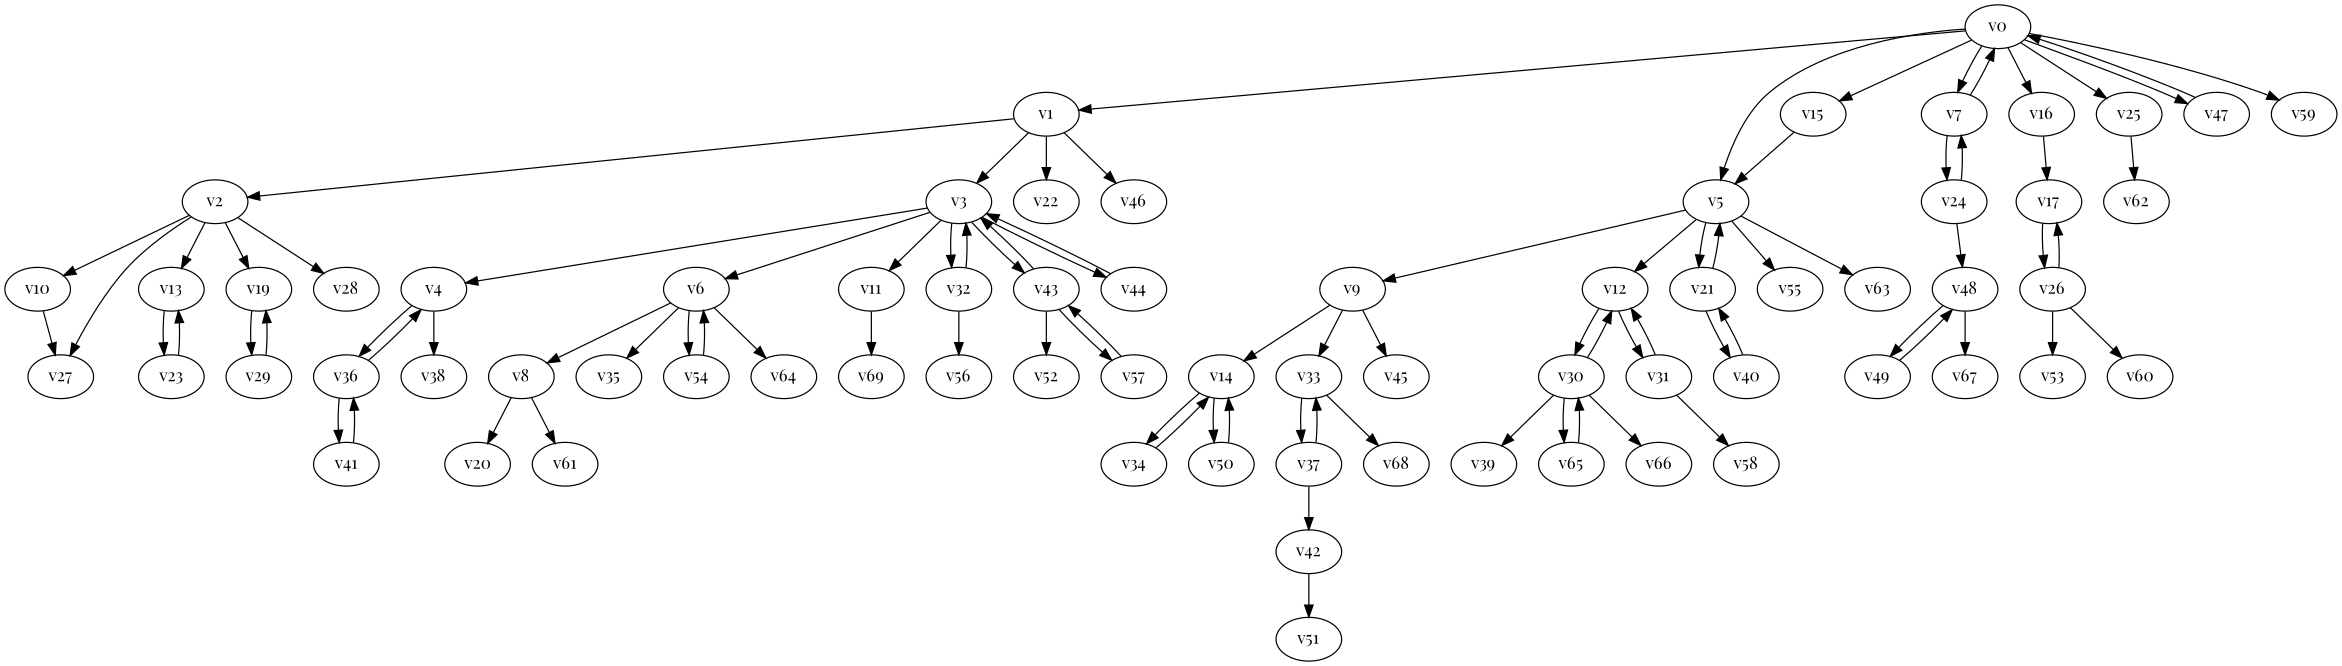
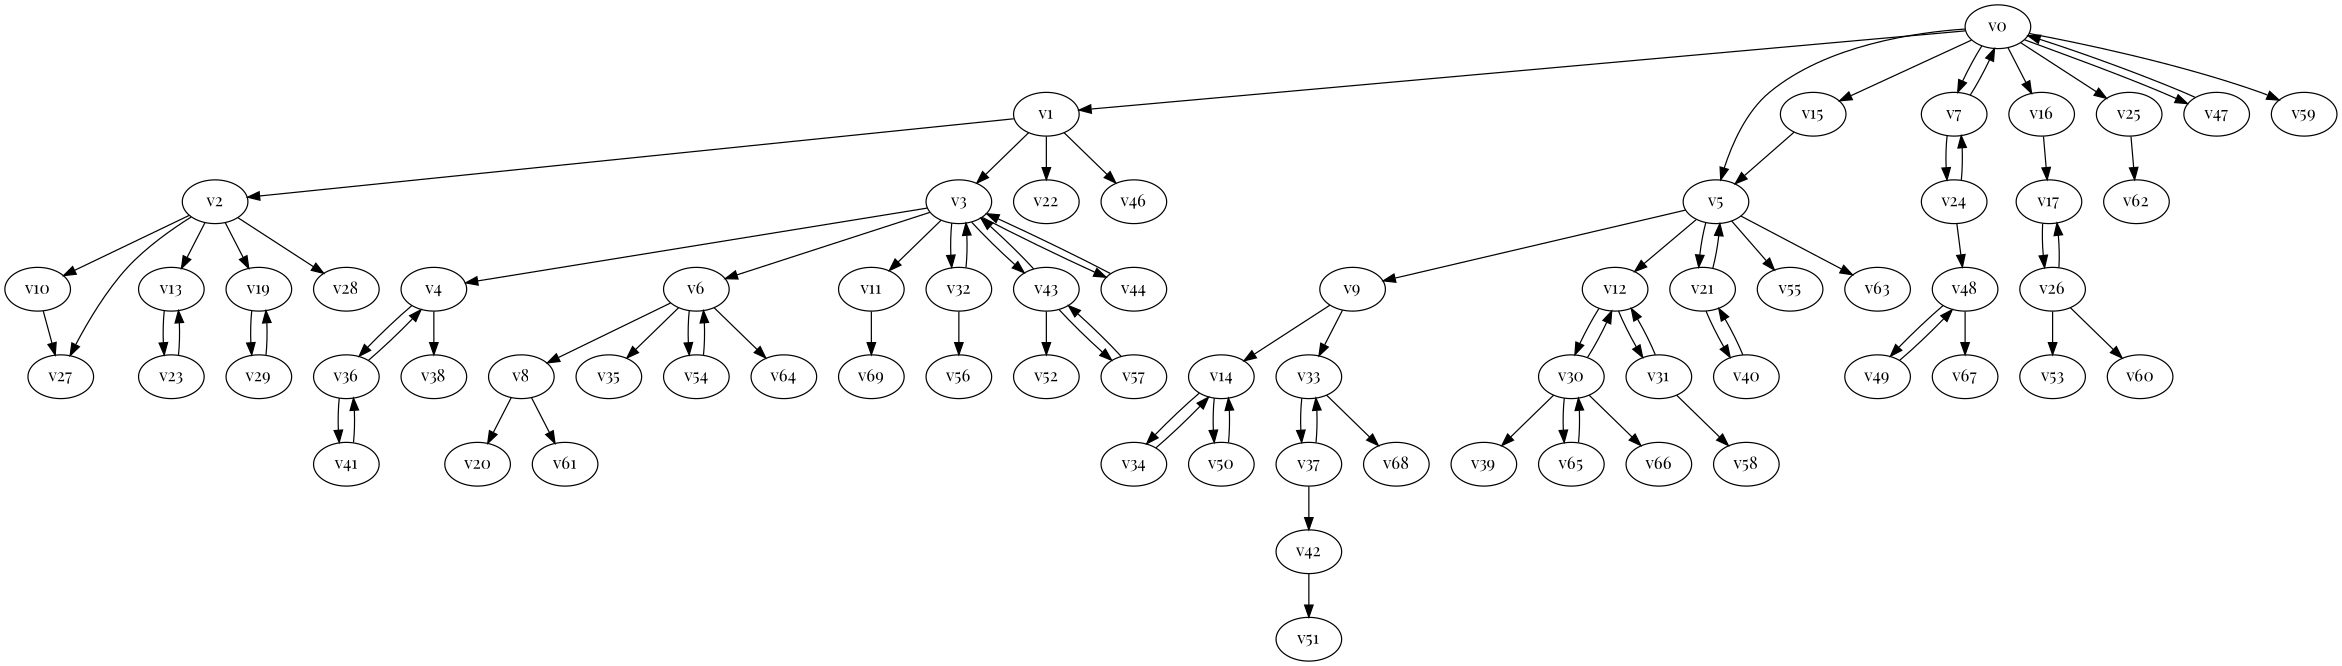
node "v45": removed
